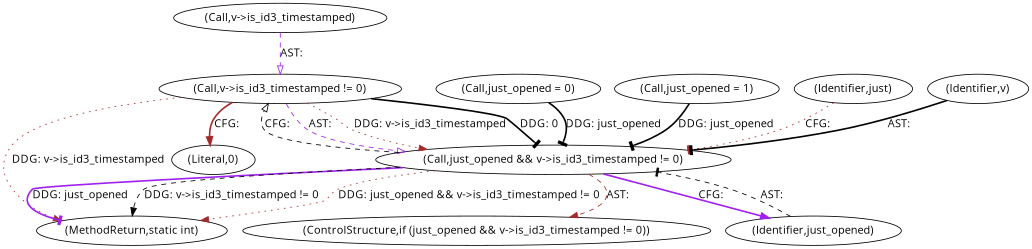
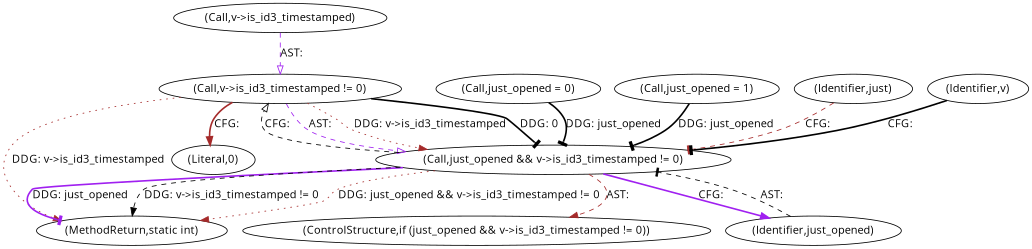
edge "(Identifier,v)" -> "(Call,just_opened && v->is_id3_timestamped != 0)": label "AST: " -> "CFG: "
edge "(Identifier,just)" -> "(Call,just_opened && v->is_id3_timestamped != 0)": style dotted -> dashed
